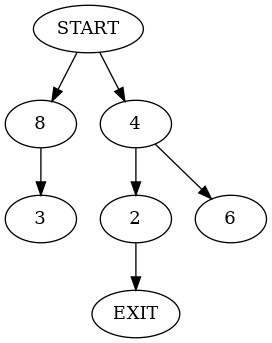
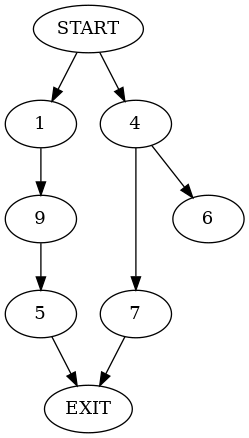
node "8": label "8" -> "1"
node "3": label "3" -> "9"
node "2": label "2" -> "7"
node "5": added
